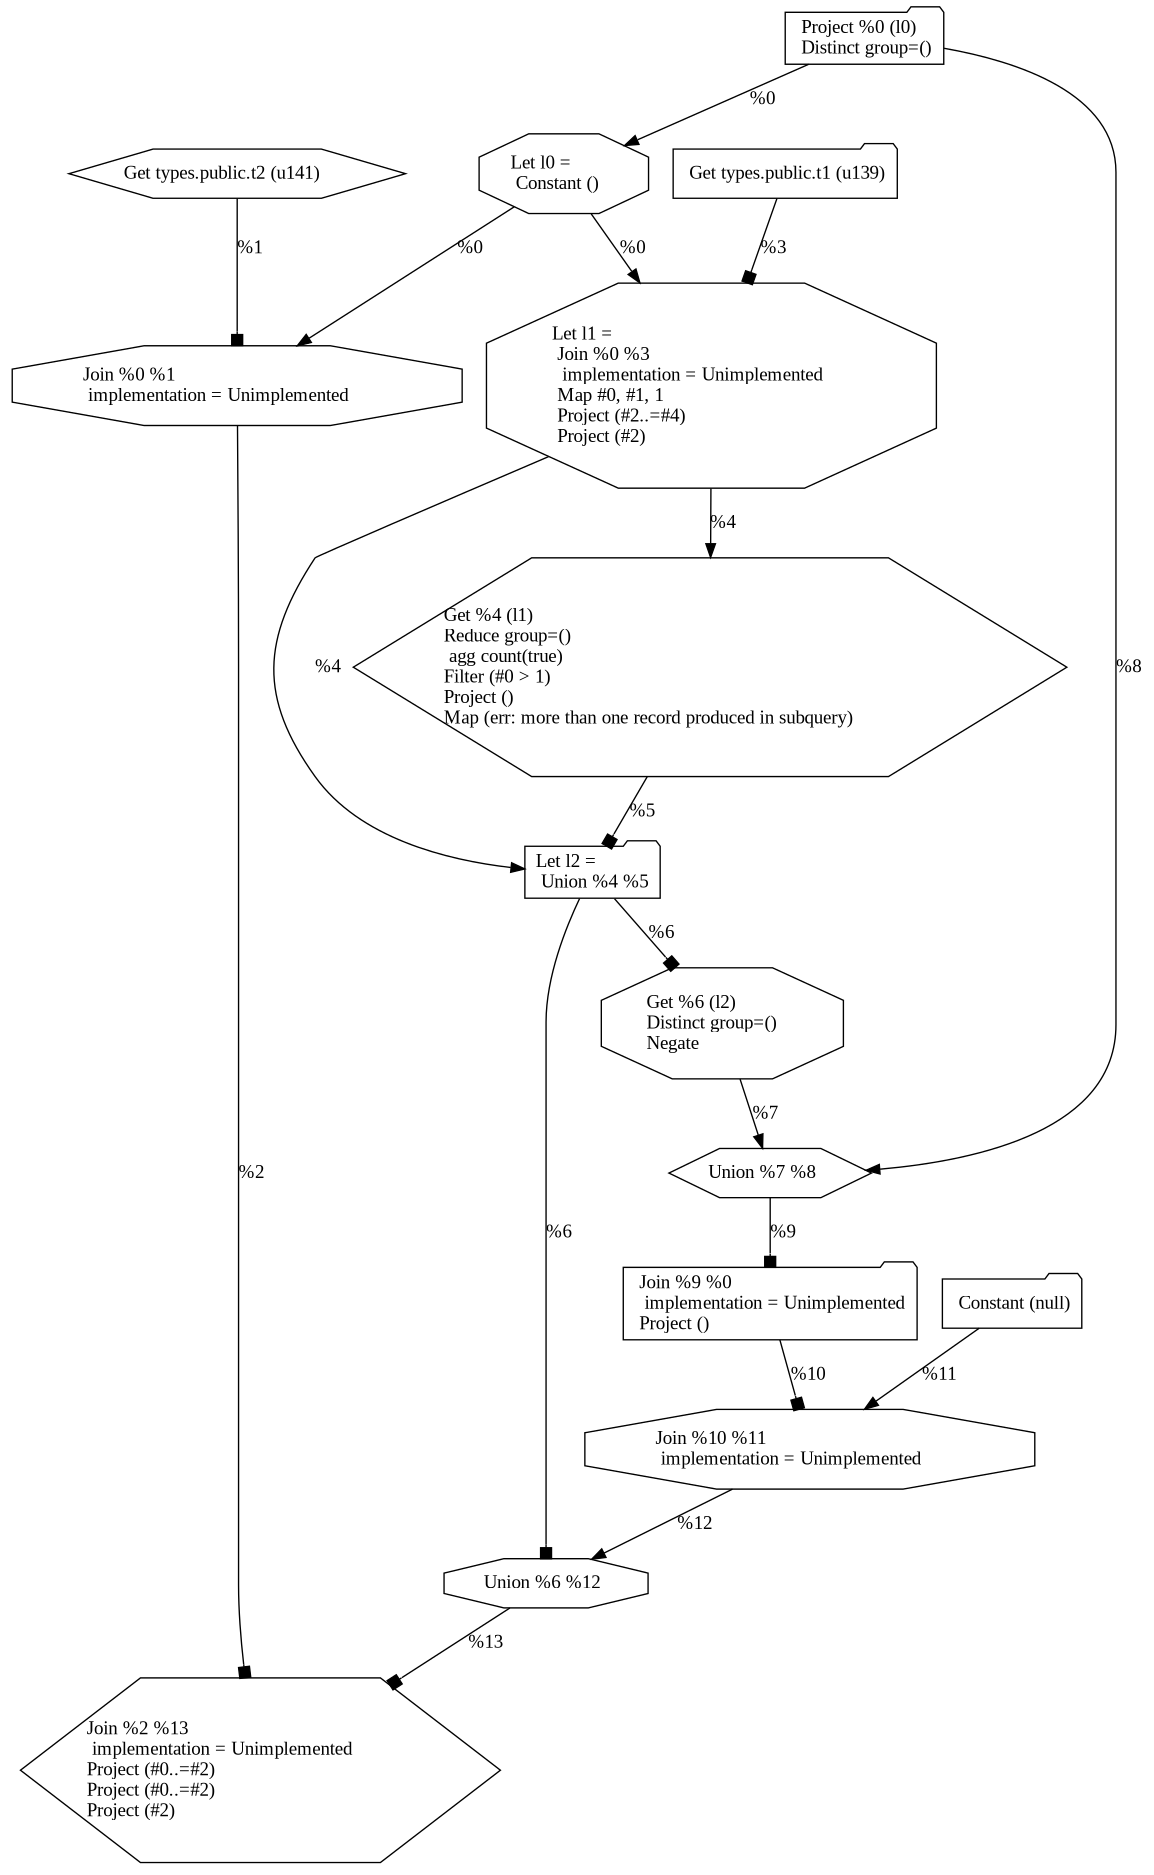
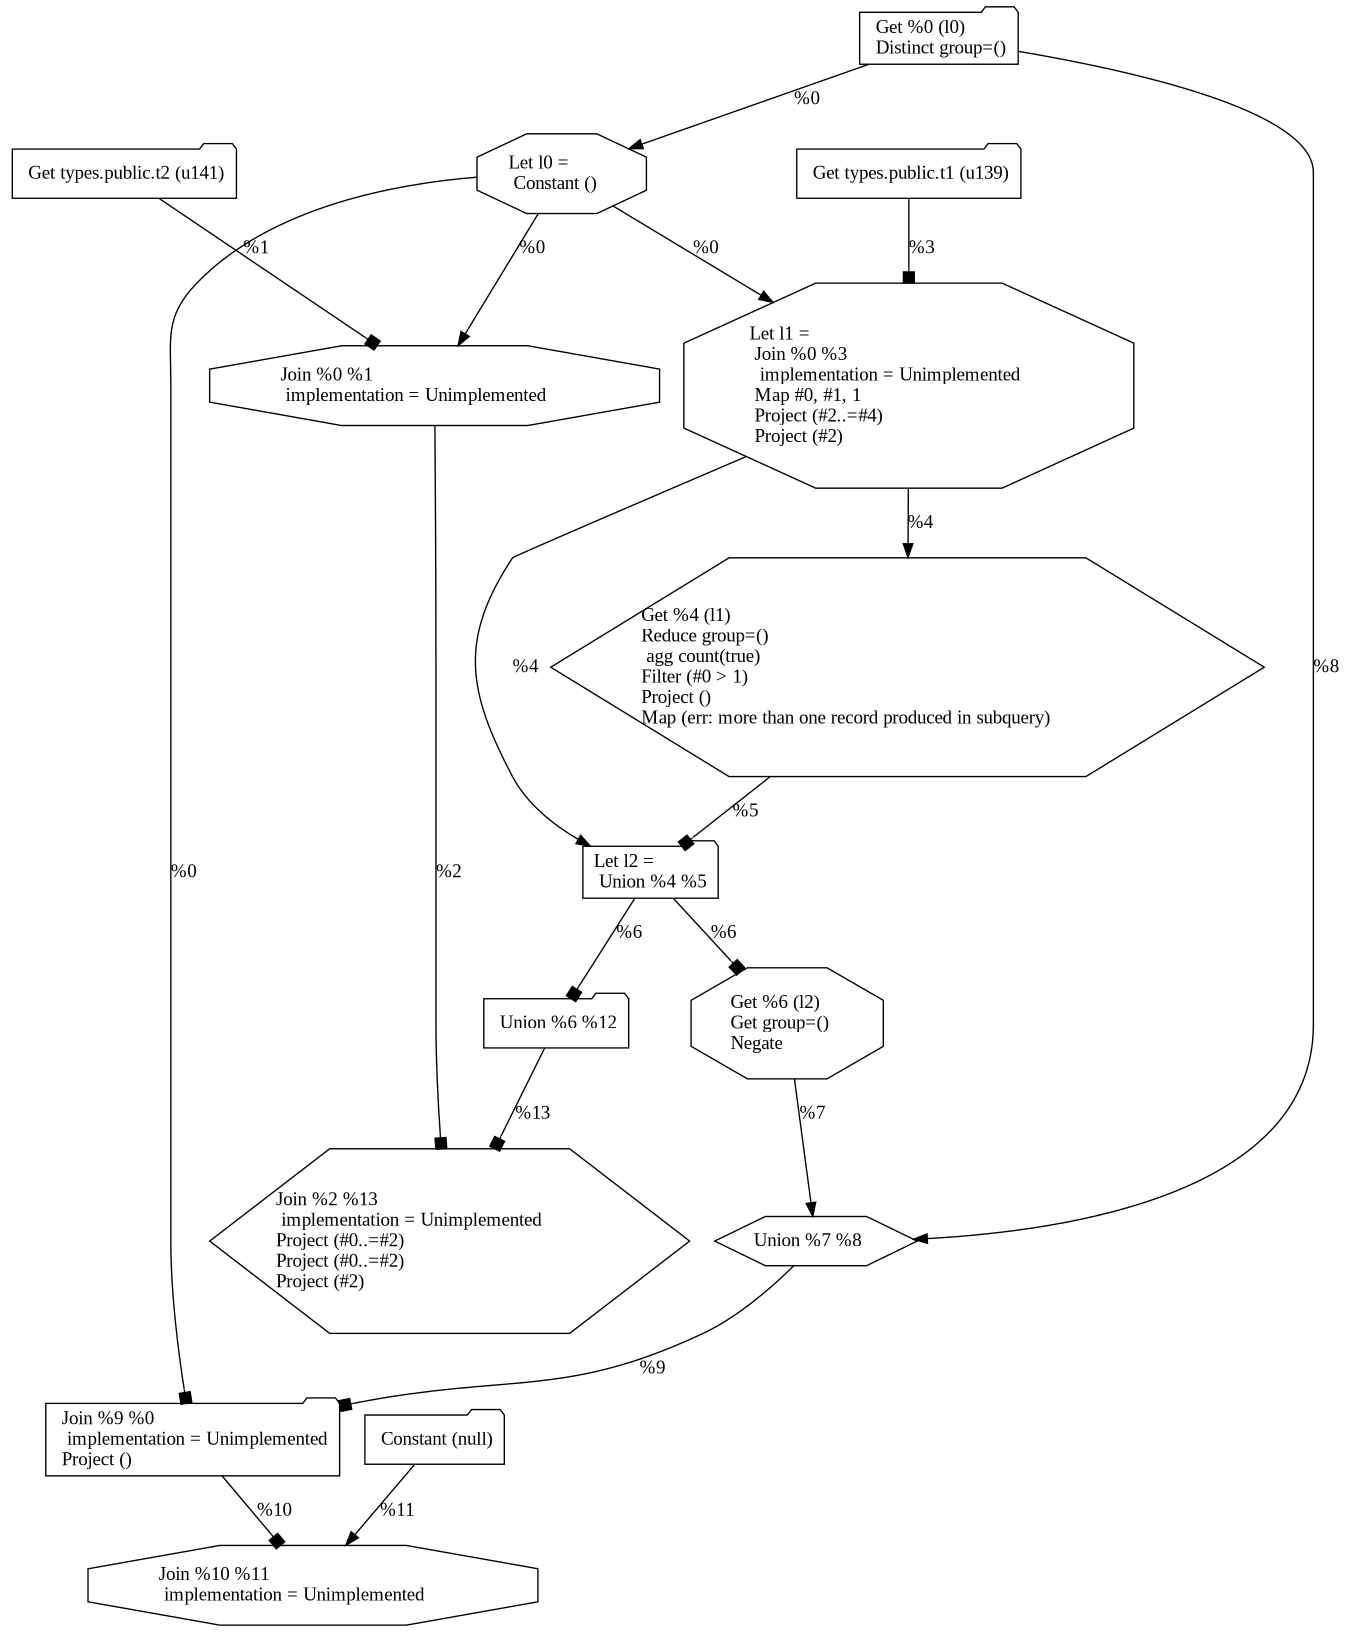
node "Project %0 (l0) Distinct group=()": label "Project %0 (l0) Distinct group=()" -> "Get %0 (l0) Distinct group=()"
node "Get types.public.t2 (u141)": shape hexagon -> folder
edge "Let l0 = Constant ()" -> "Join %9 %0 implementation = Unimplemented Project ()": added, label "%0"
node "Get %6 (l2) Distinct group=() Negate": label "Get %6 (l2) Distinct group=() Negate" -> "Get %6 (l2) Get group=() Negate"
edge "Join %10 %11 implementation = Unimplemented" -> "Union %6 %12": removed, label "%12"
node "Union %6 %12": shape octagon -> folder
